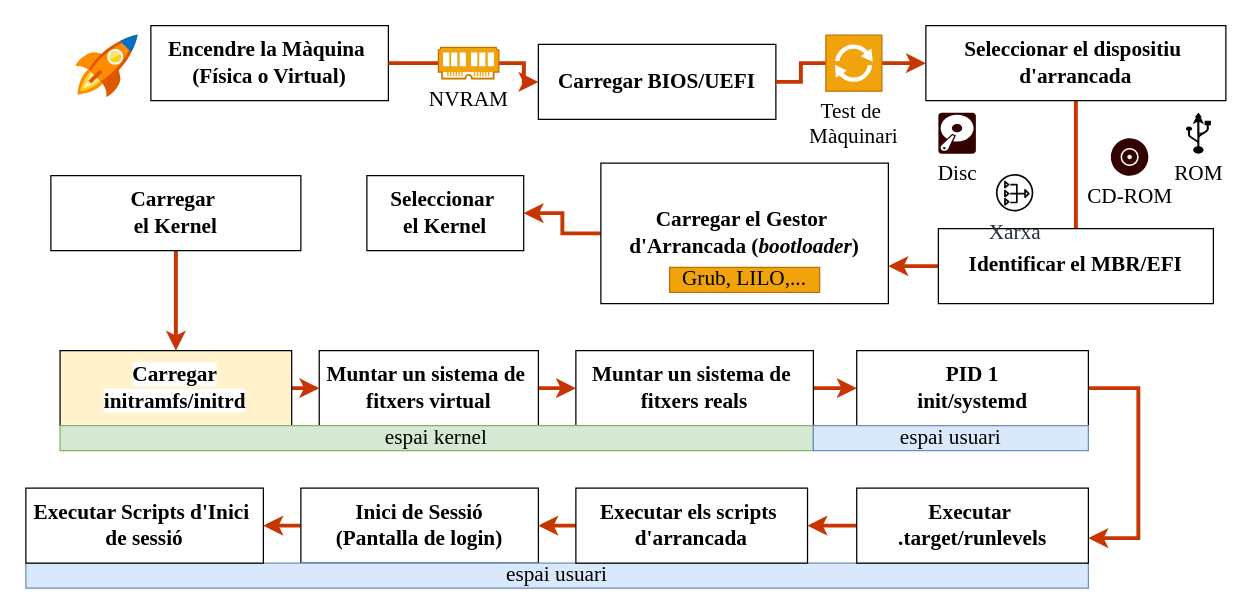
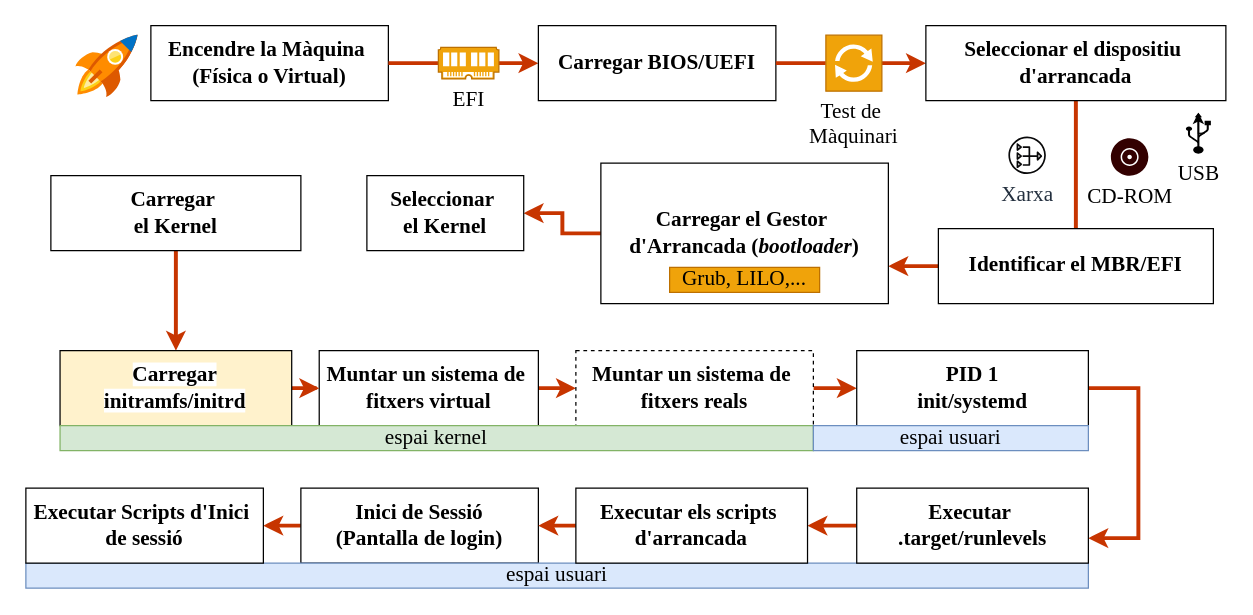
node "Carregar BIOS/UEFI": moved (657, 82) -> (657, 63)
node "NVRAM": label "NVRAM" -> "EFI"
node "Disc": removed
node "ROM": label "ROM" -> "USB"
node "Xarxa": moved (1014, 193) -> (1027, 155)
node "Muntar un sistema de fitxers reals": style solid -> dashed
